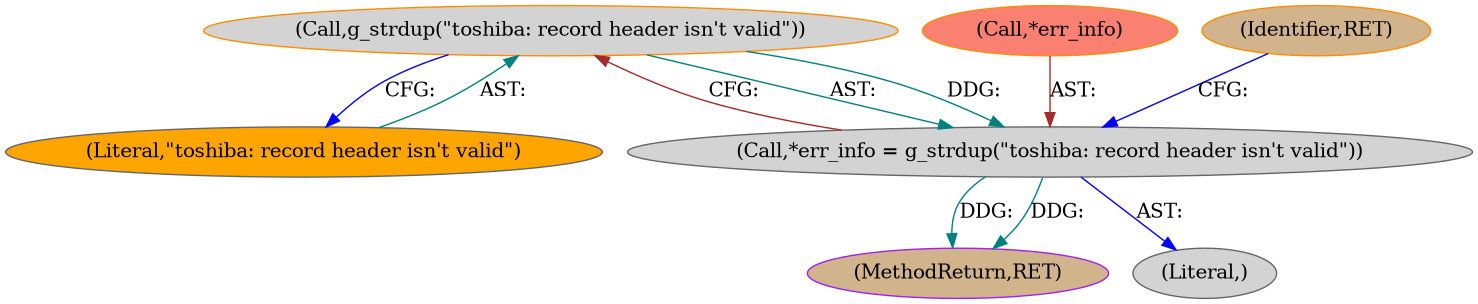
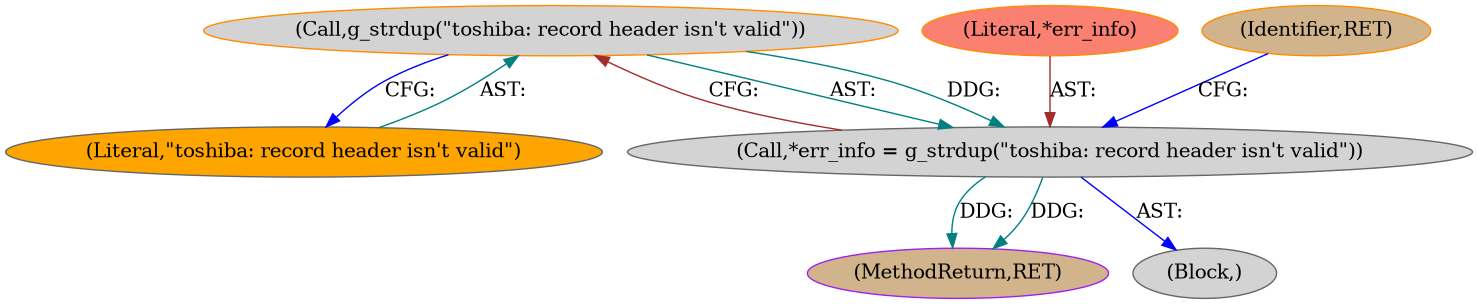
node "(Call,*err_info)": label "(Call,*err_info)" -> "(Literal,*err_info)"
node "(Literal,)": label "(Literal,)" -> "(Block,)"
